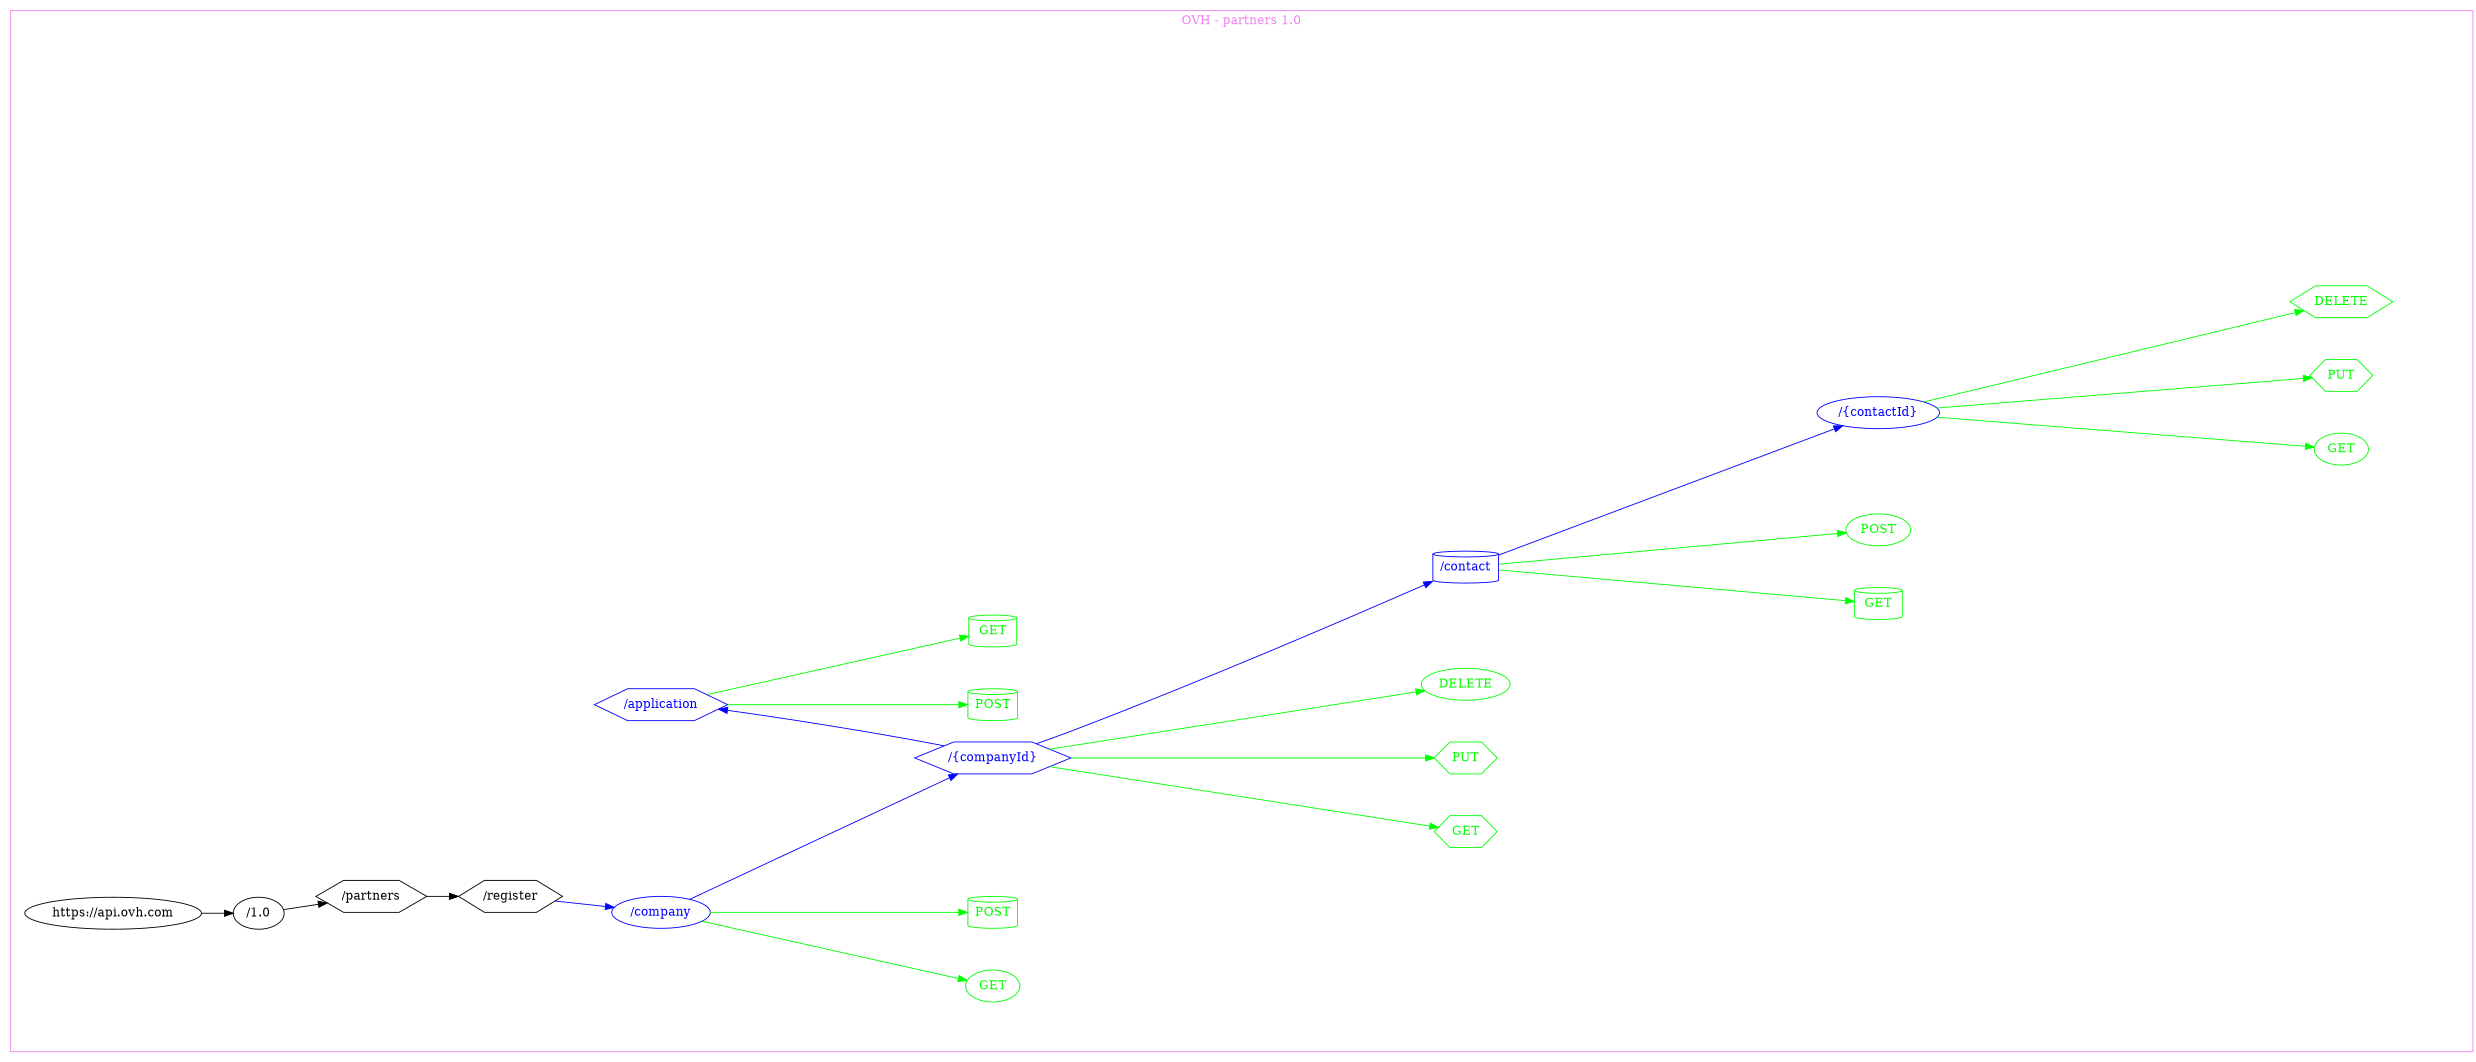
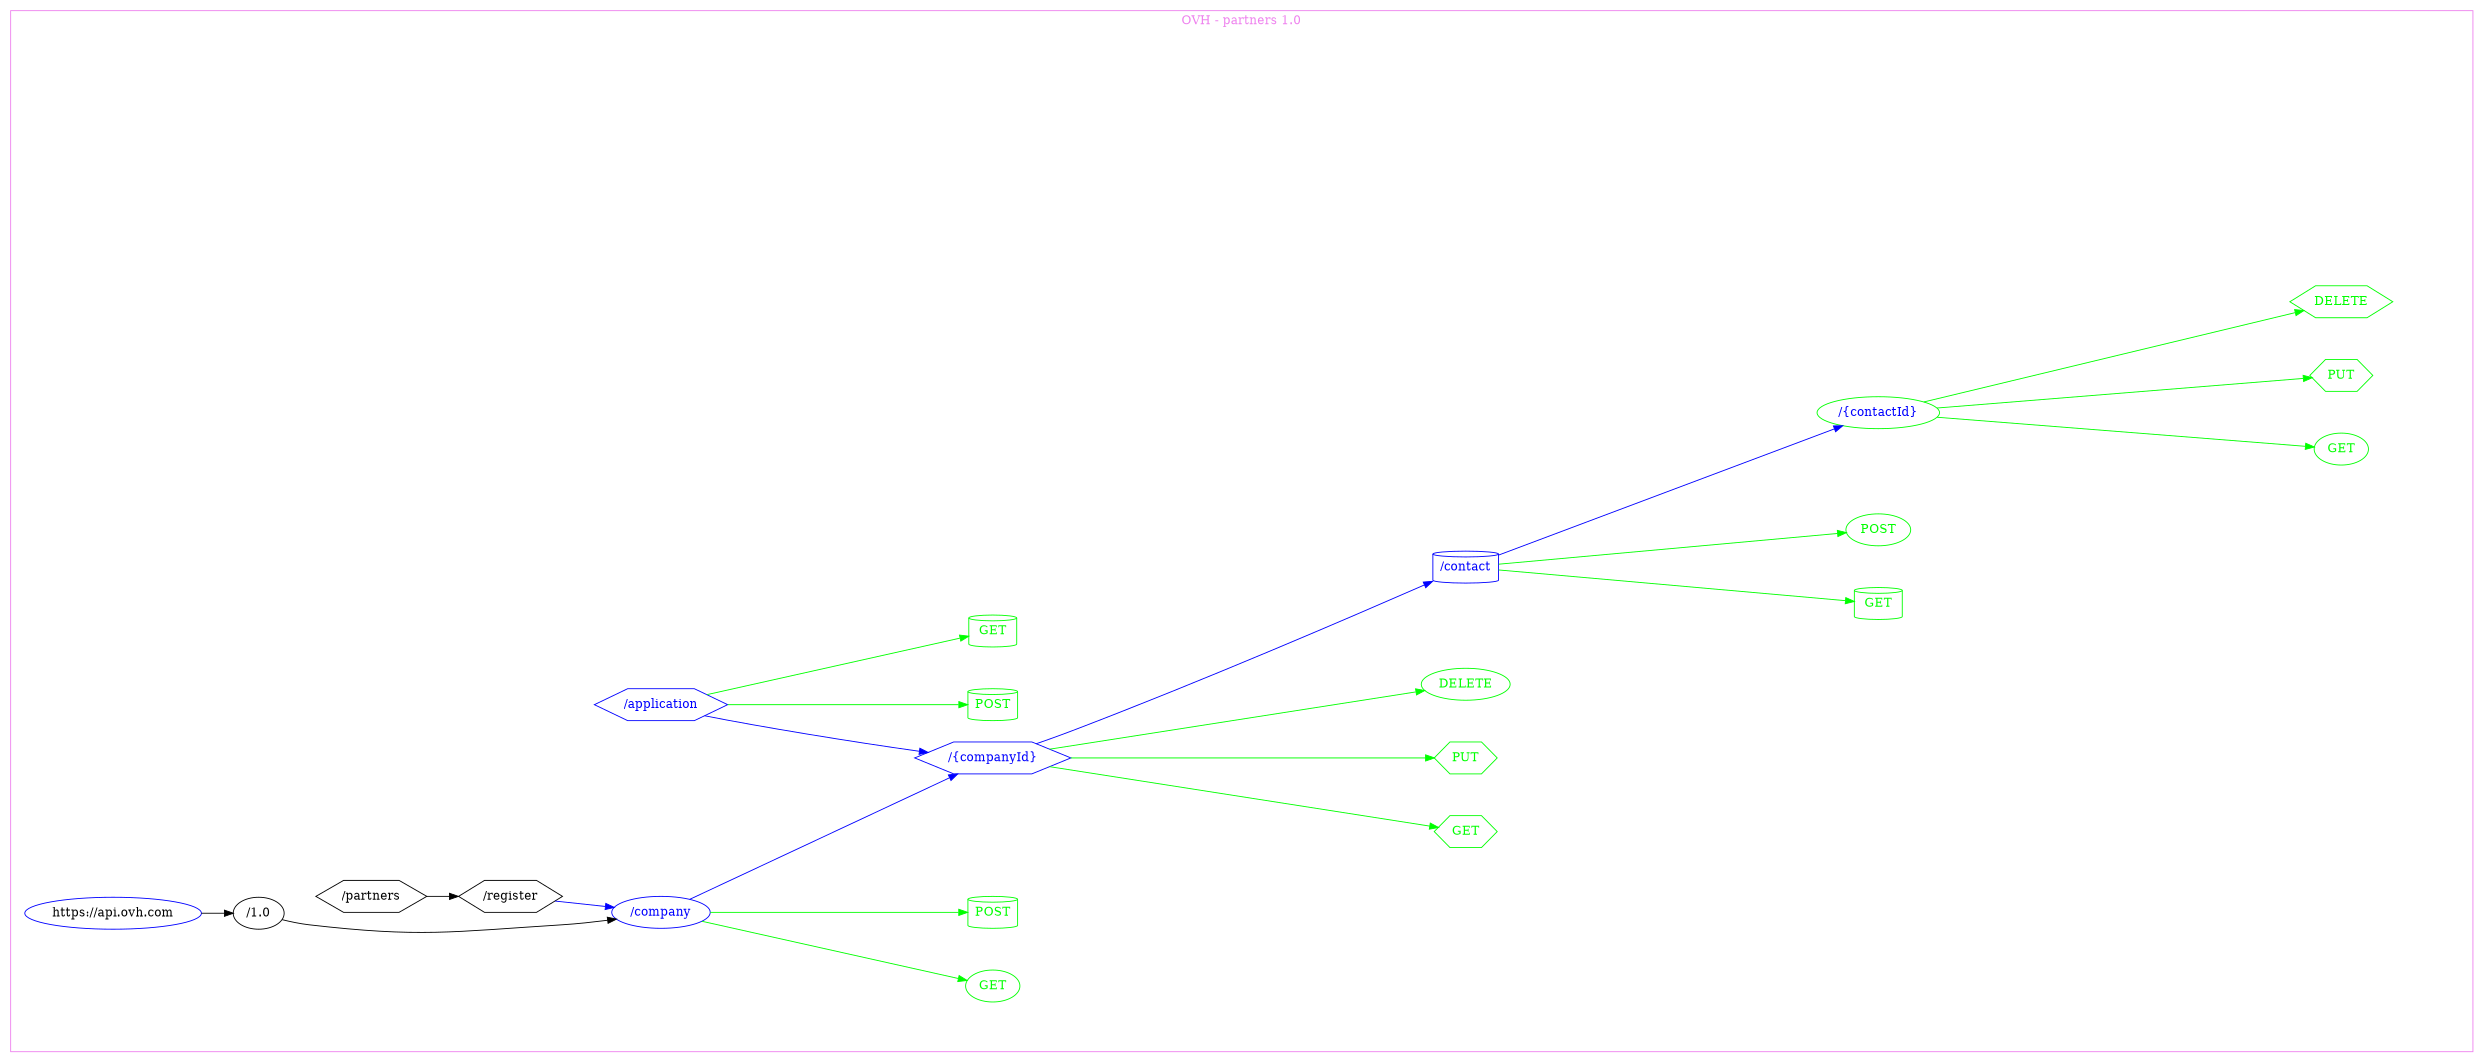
node "/{contactId}": color blue -> green
edge "/{companyId}" -> "/application": reversed
edge "/1.0" -> "/partners": now "/1.0" -> "/company"
node "https://api.ovh.com": color black -> blue
